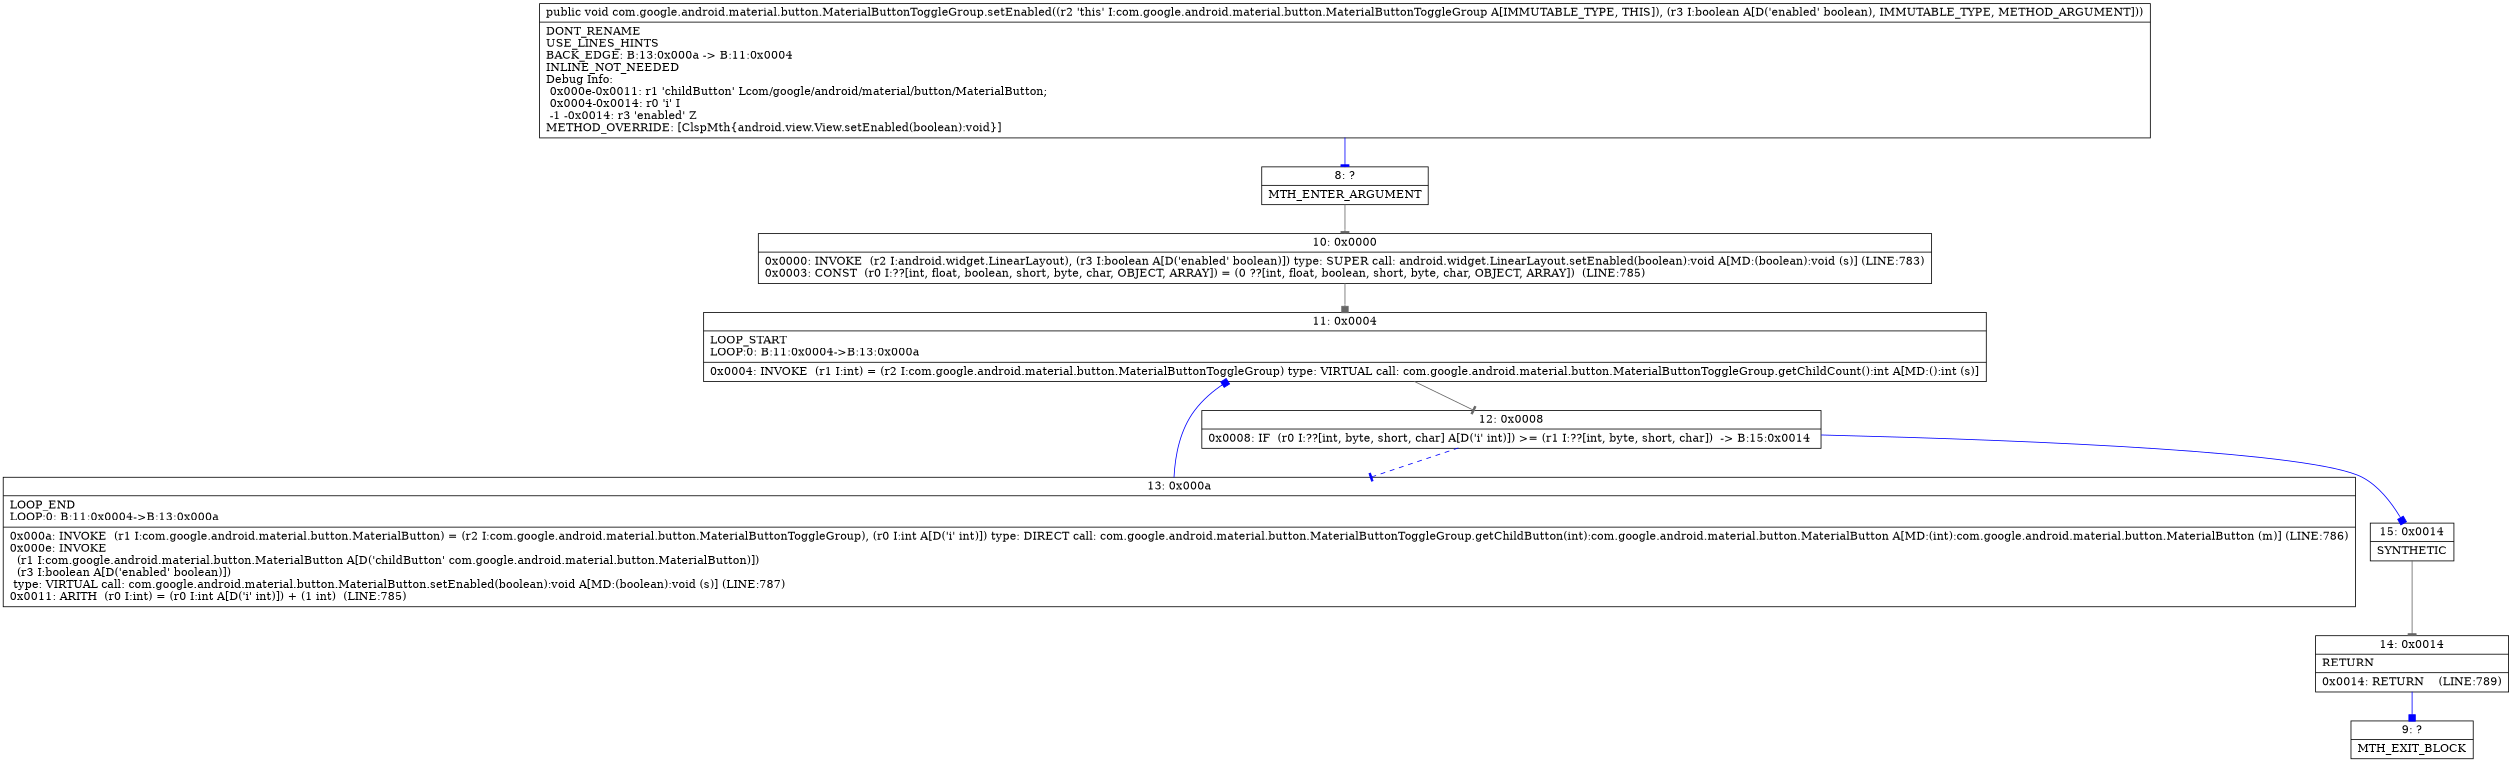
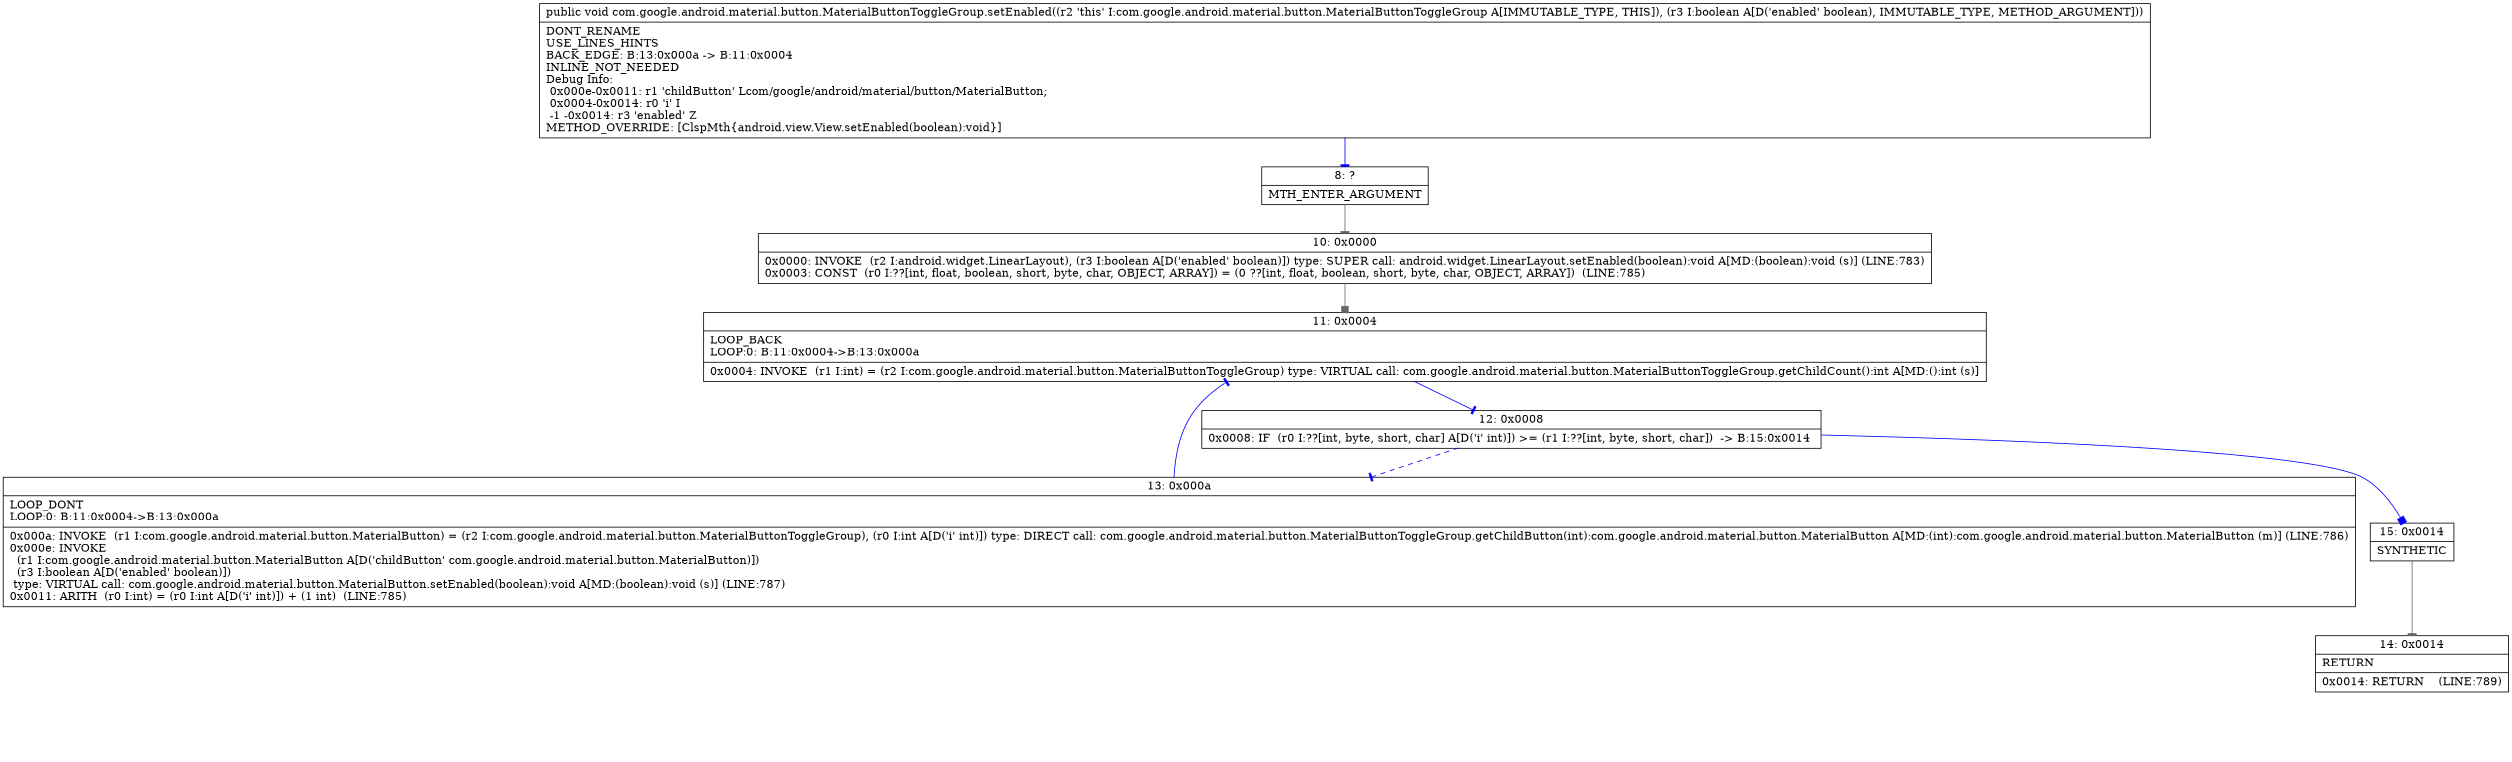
node "11: 0x0004": text "LOOP_START" -> "LOOP_BACK"
edge "11: 0x0004" -> "12: 0x0008": color gray40 -> blue
edge "13: 0x000a" -> "11: 0x0004": arrowhead box -> tee
node "13: 0x000a": text "LOOP_END" -> "LOOP_DONT"
node "9: ?": removed
